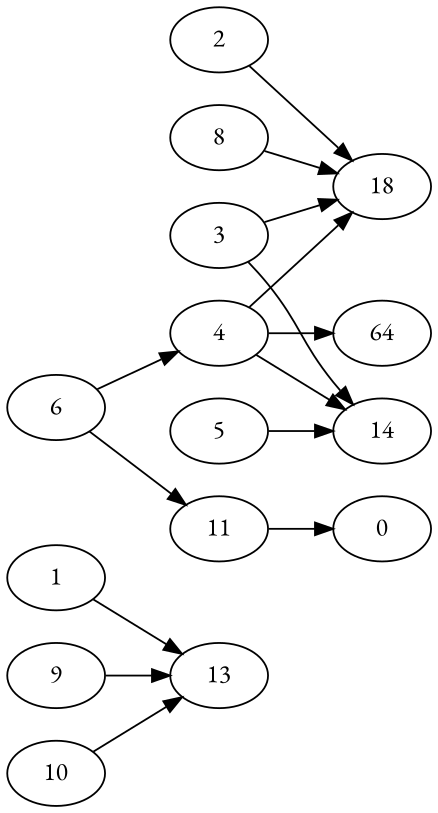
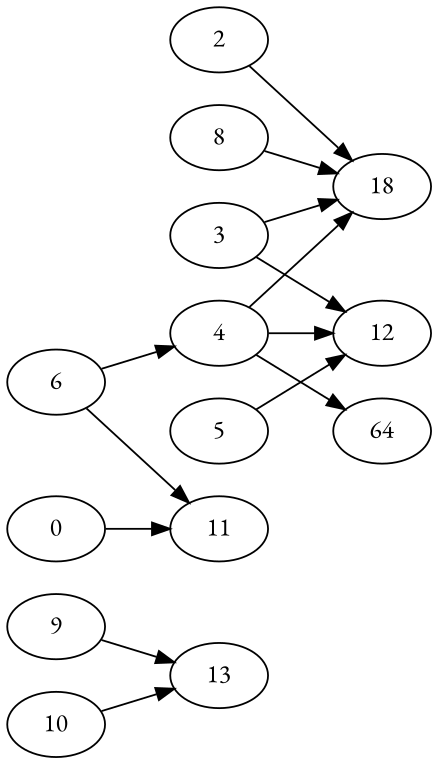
node "14": label "14" -> "12"
edge "11" -> "0": reversed
node "1": removed
